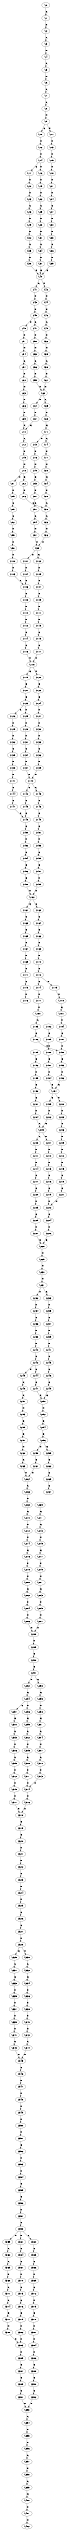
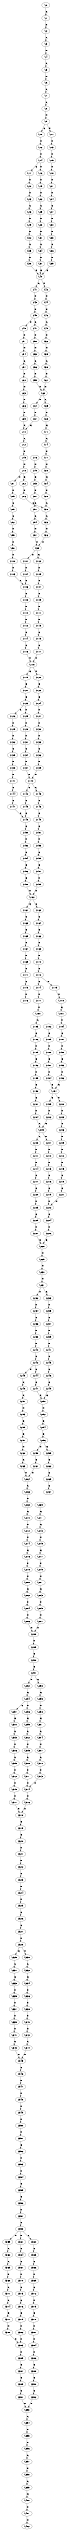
node "S73": removed
edge "S186" -> "S190": now "S186" -> "S189"
